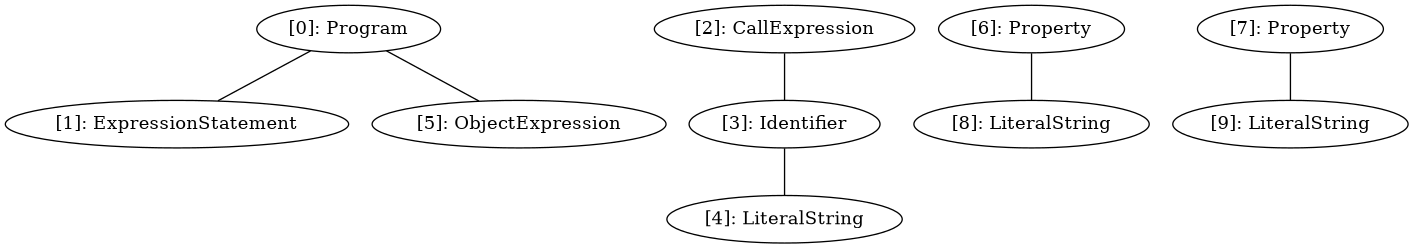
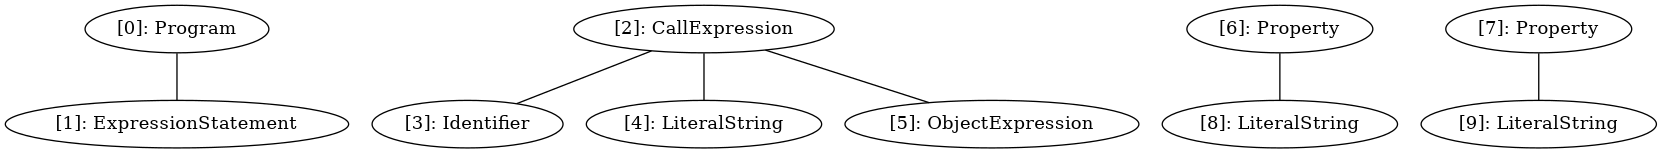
edge "[0]: Program" -- "[5]: ObjectExpression": now "[2]: CallExpression" -- "[5]: ObjectExpression"
edge "[3]: Identifier" -- "[4]: LiteralString": now "[2]: CallExpression" -- "[4]: LiteralString"
